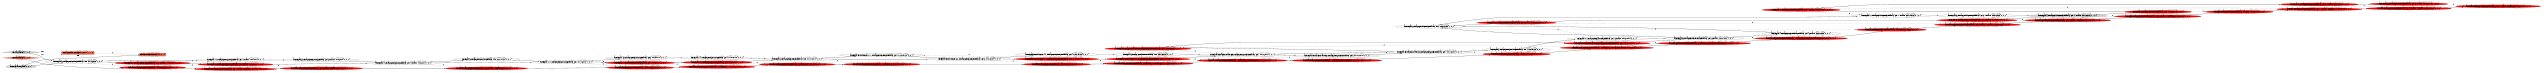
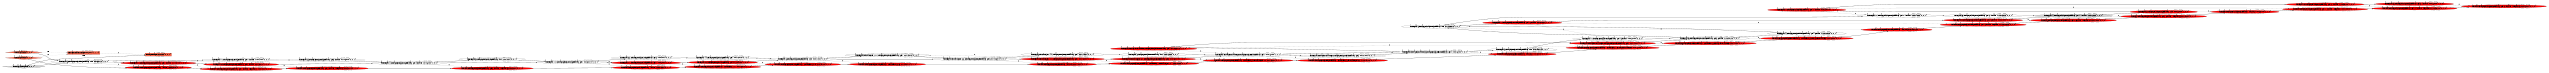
node "assertMapValuesSet['1', '0', '0']": fillcolor lightgray -> tomato
node "assertMapValuesUpdated['0', '0', '1']": shape ellipse -> diamond
